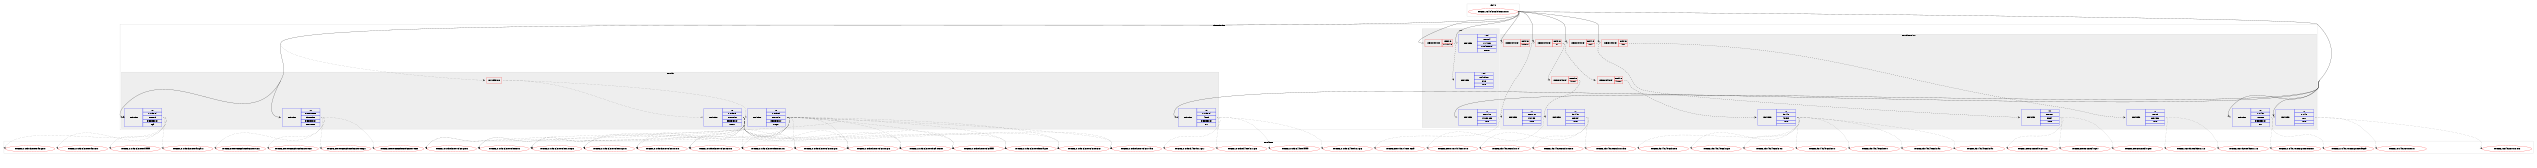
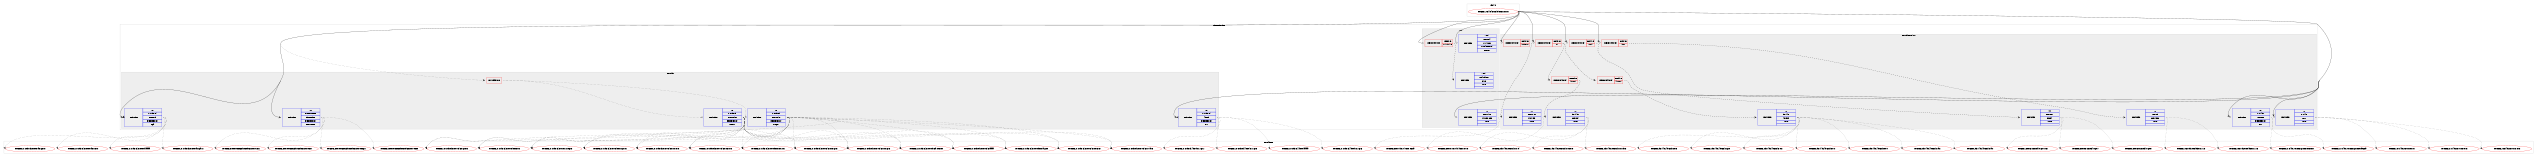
node "portage://sys-devel/automake-1.4_p6-r2": label "portage://sys-devel/automake-1.4_p6-r2" -> "portage://sys-devel/group-1.4_p6-r2"
node "portage://sys-libs/pam-1.3.0-r2": added
